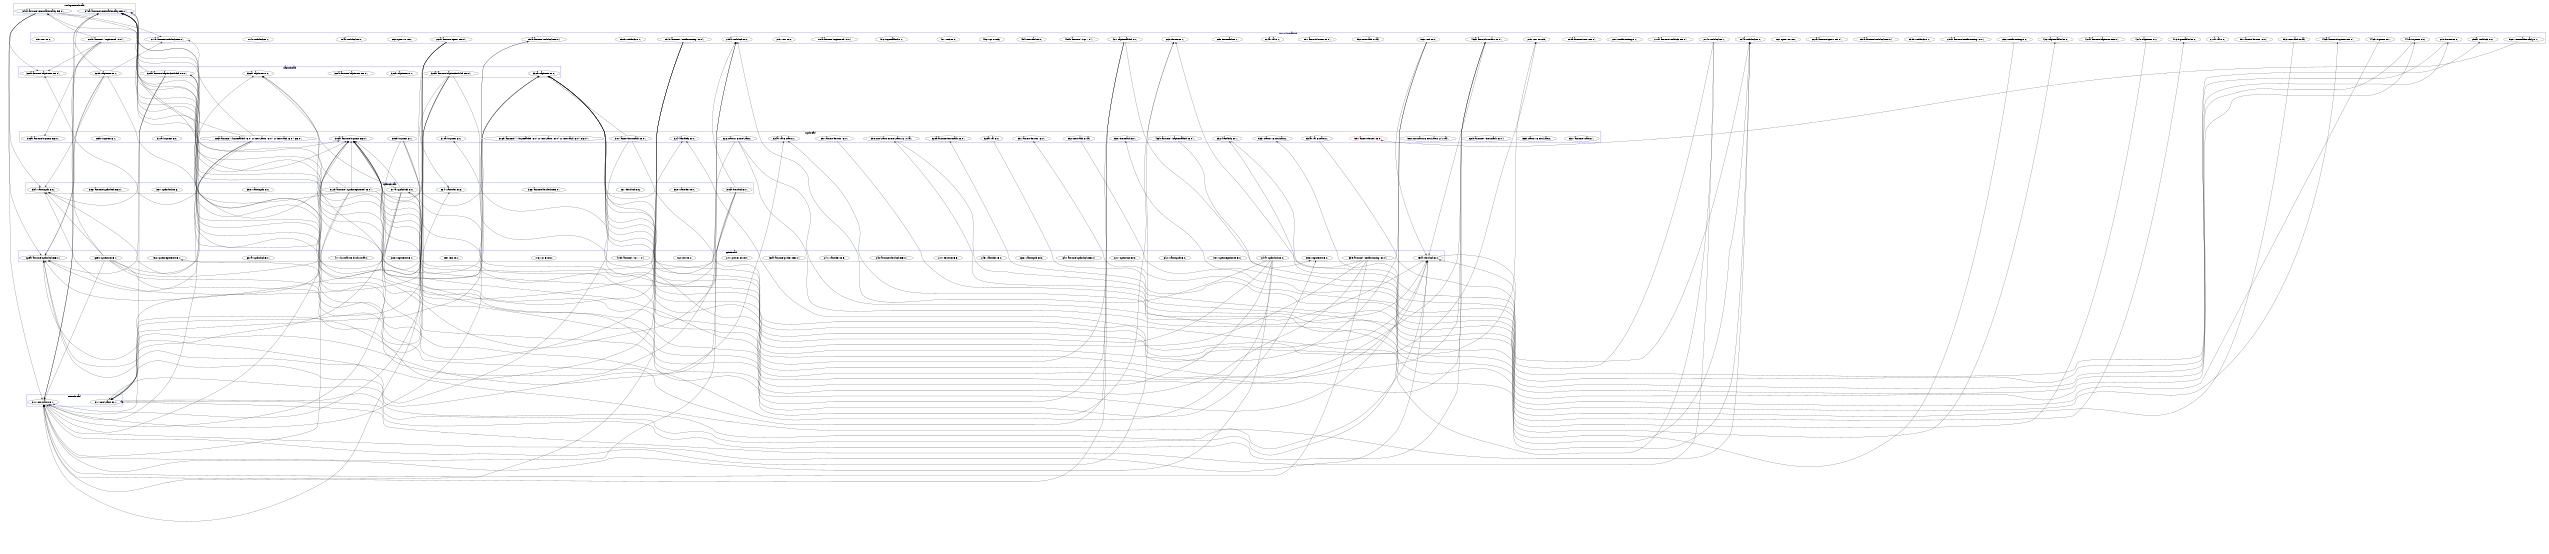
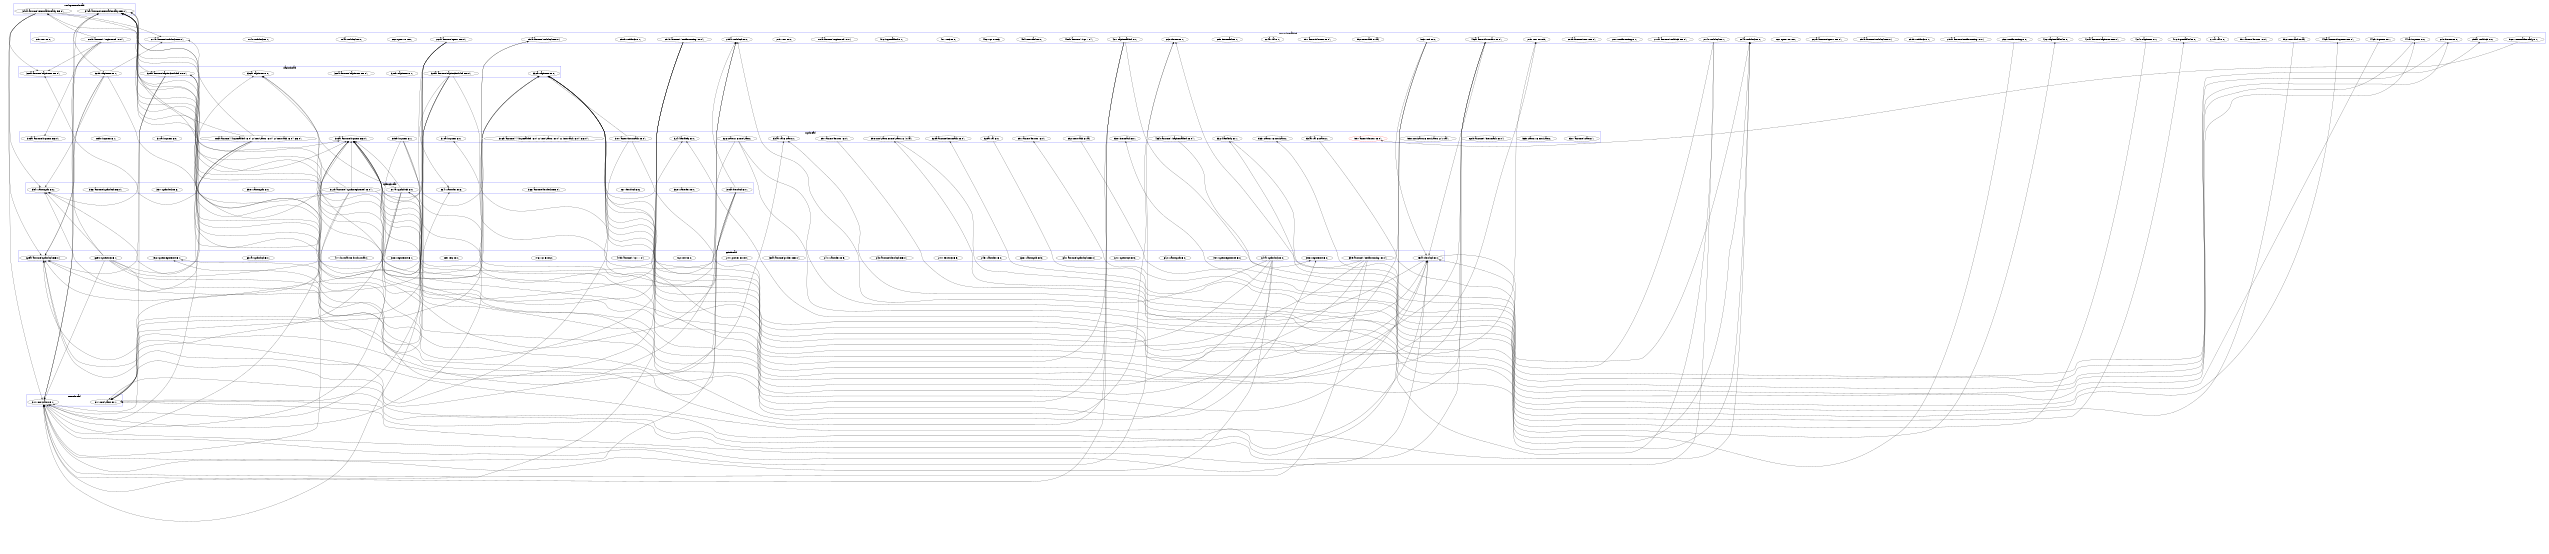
edge "376a: dev_lock = 0;" -> "452: sysfs_registered = 1;": added
